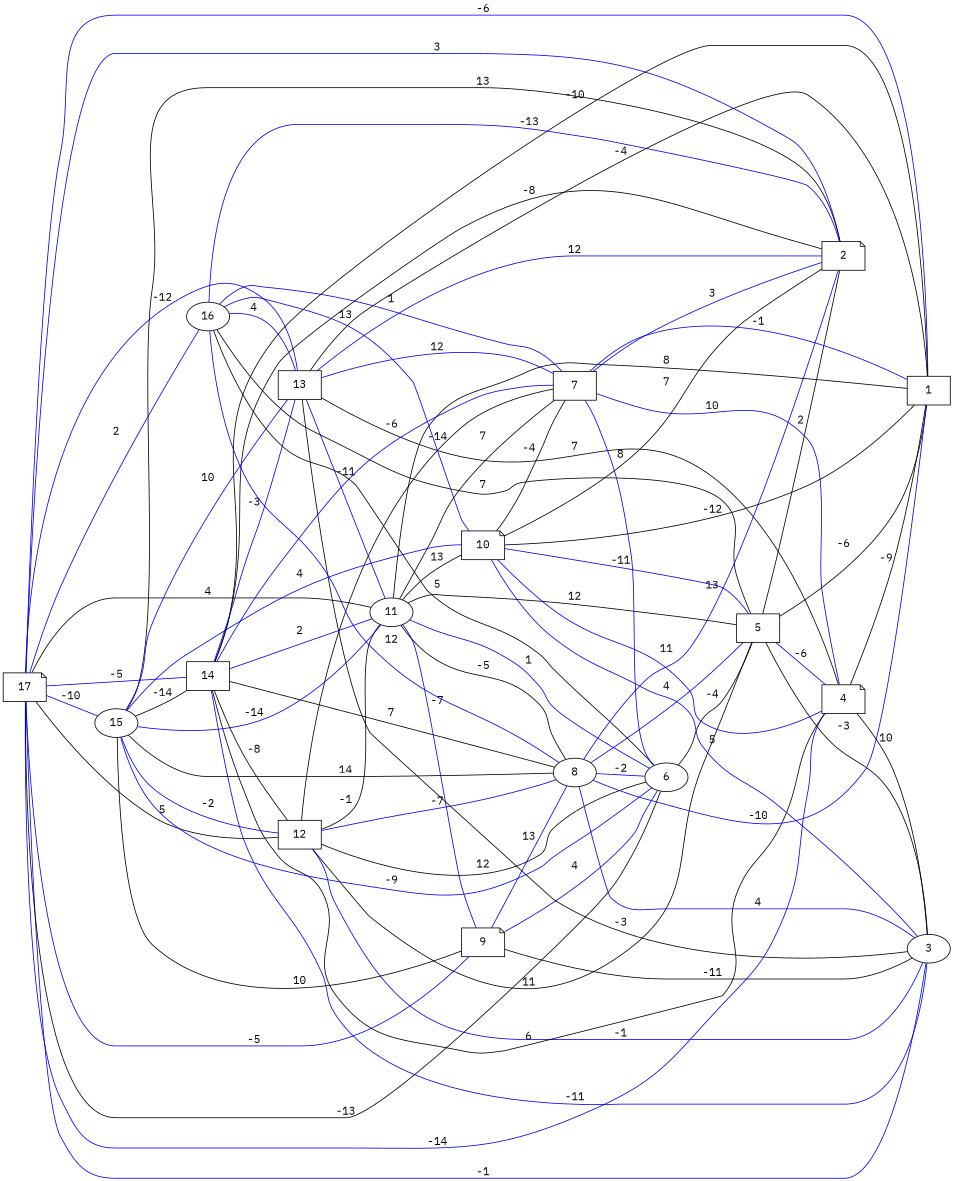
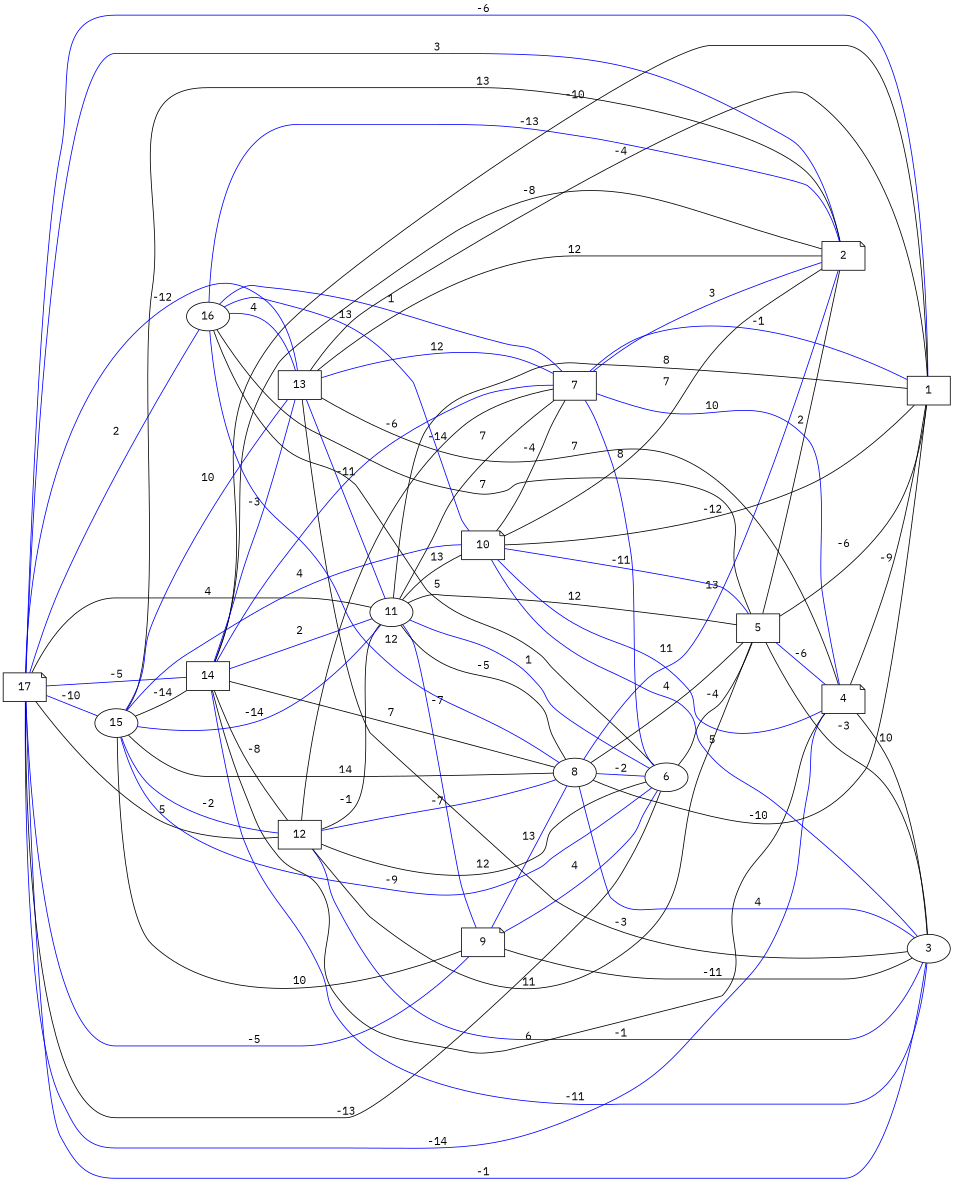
edge "2" -- "13": color blue -> black
edge "5" -- "8": color blue -> black
edge "1" -- "8": color blue -> black
